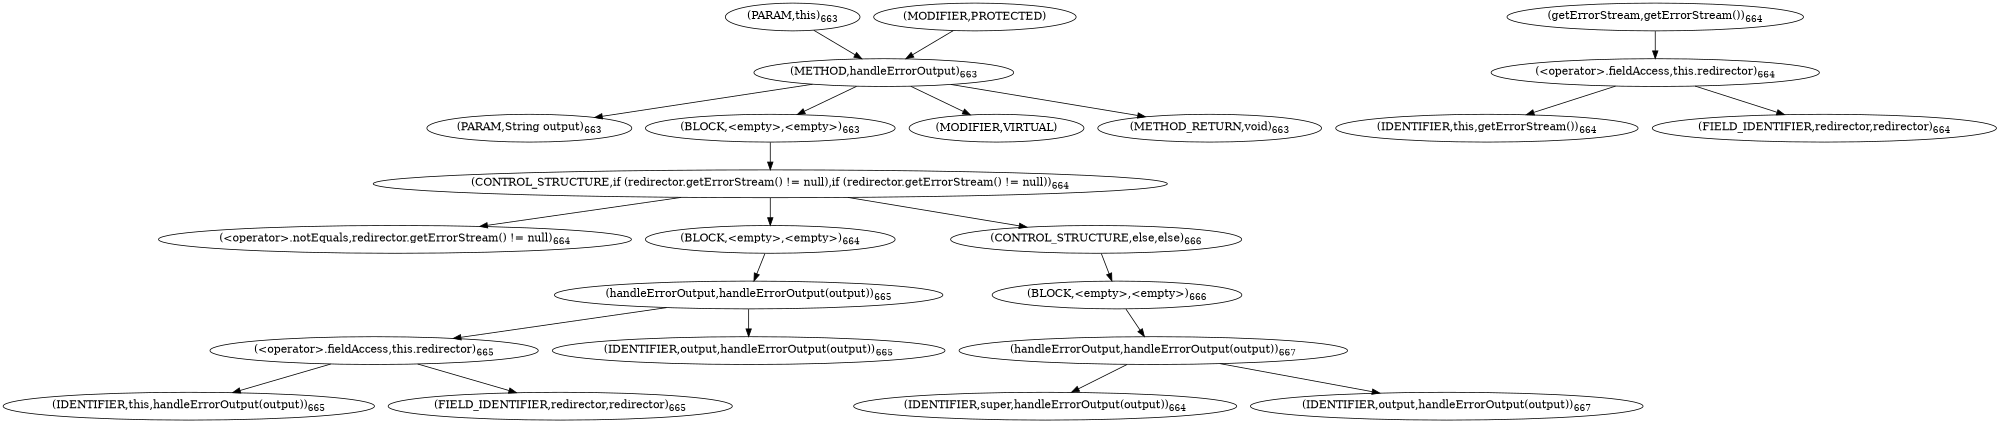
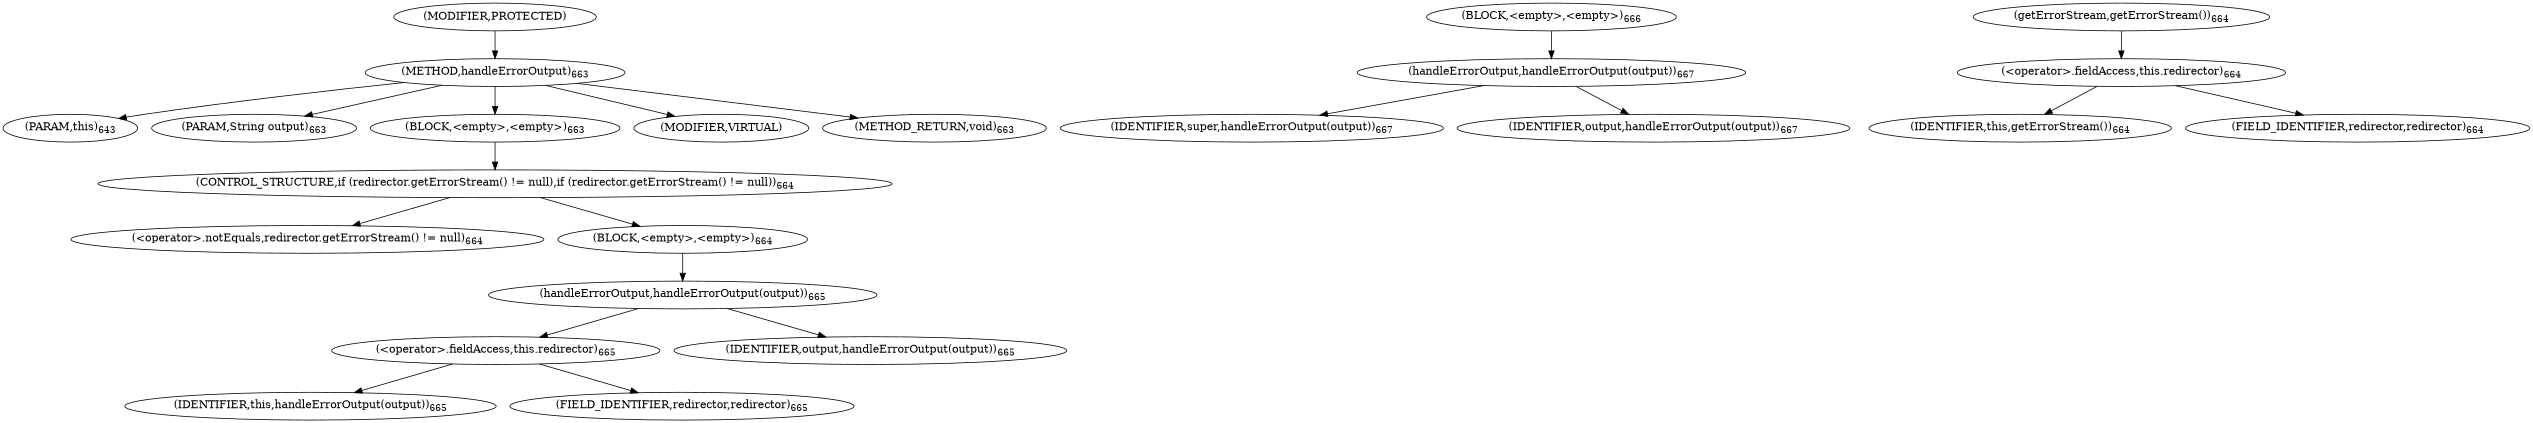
node "(PARAM,this)": text "663" -> "643"
edge "(PARAM,this)" -> "(METHOD,handleErrorOutput)": reversed
node "(CONTROL_STRUCTURE,else,else)": removed
node "(IDENTIFIER,super,handleErrorOutput(output))": text "664" -> "667"
